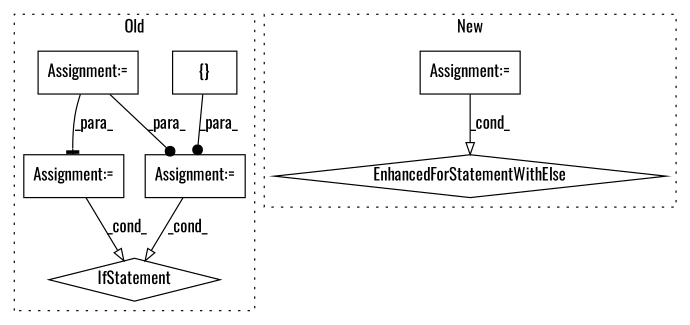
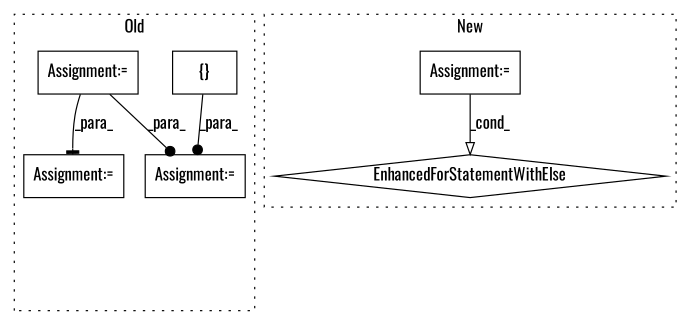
node "IfStatement": removed
